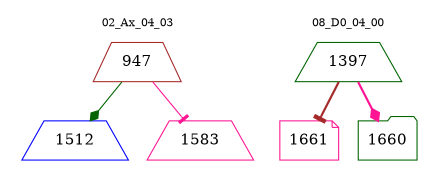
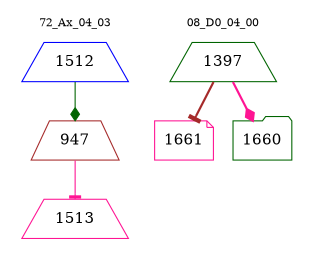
cluster "02_Ax_04_03": label "02_Ax_04_03" -> "72_Ax_04_03"
edge "947" -> "1512": reversed
node "1583": label "1583" -> "1513"
